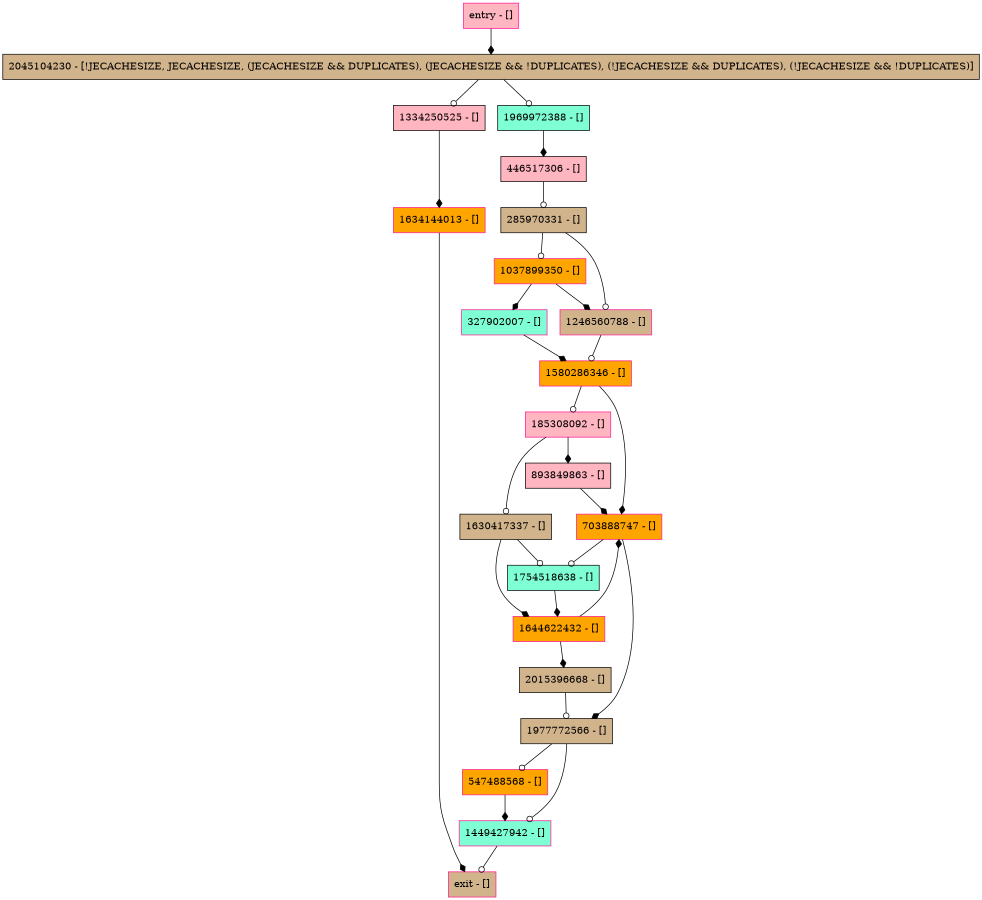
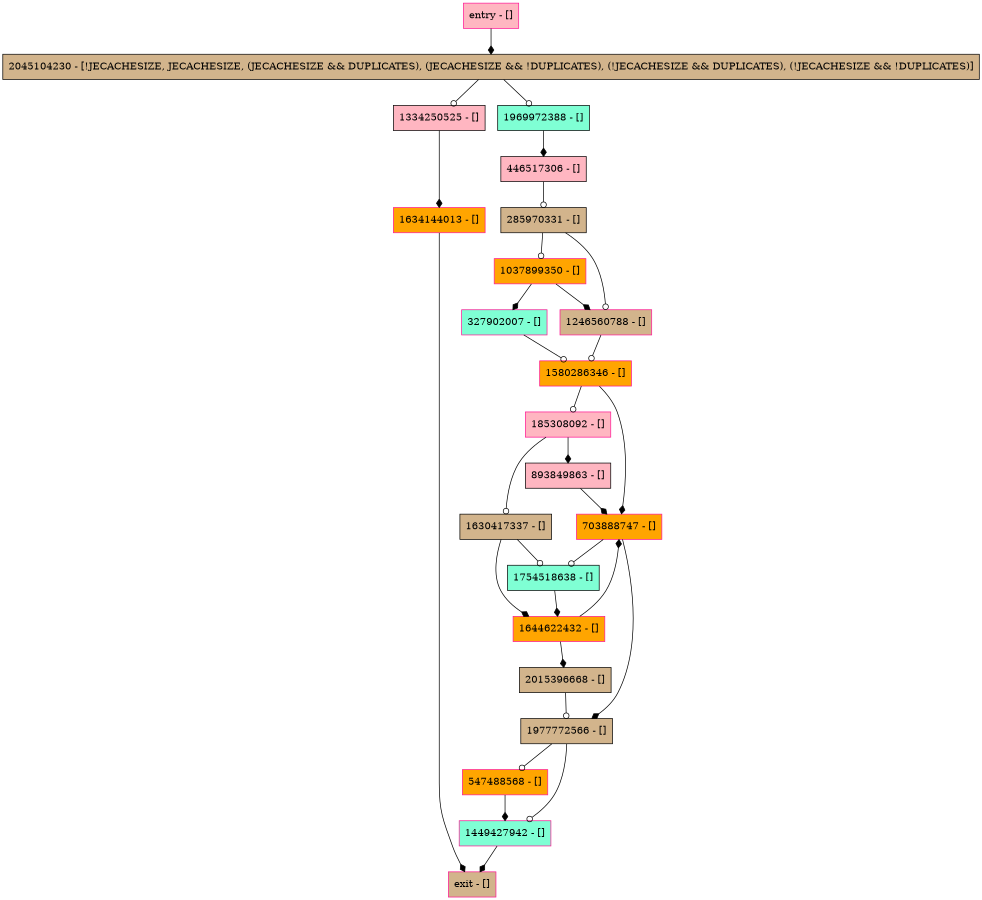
edge "327902007 - []" -> "1580286346 - []": arrowhead diamond -> odot
edge "1449427942 - []" -> "exit - []": arrowhead odot -> diamond
